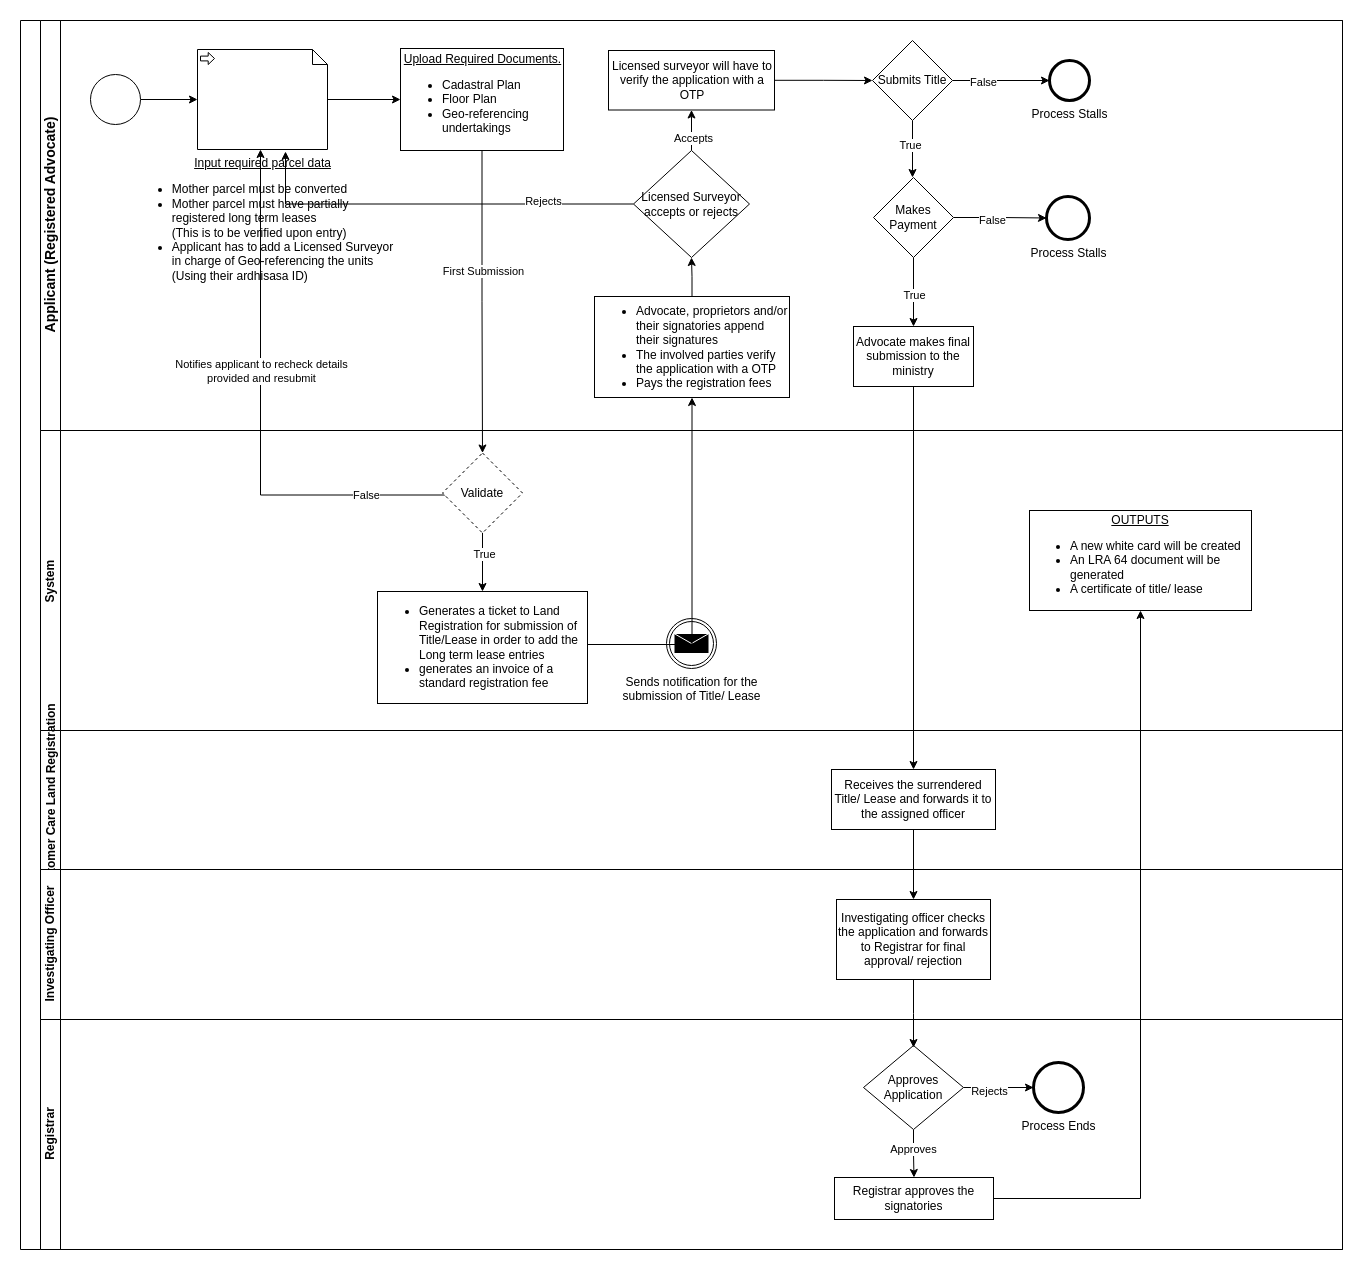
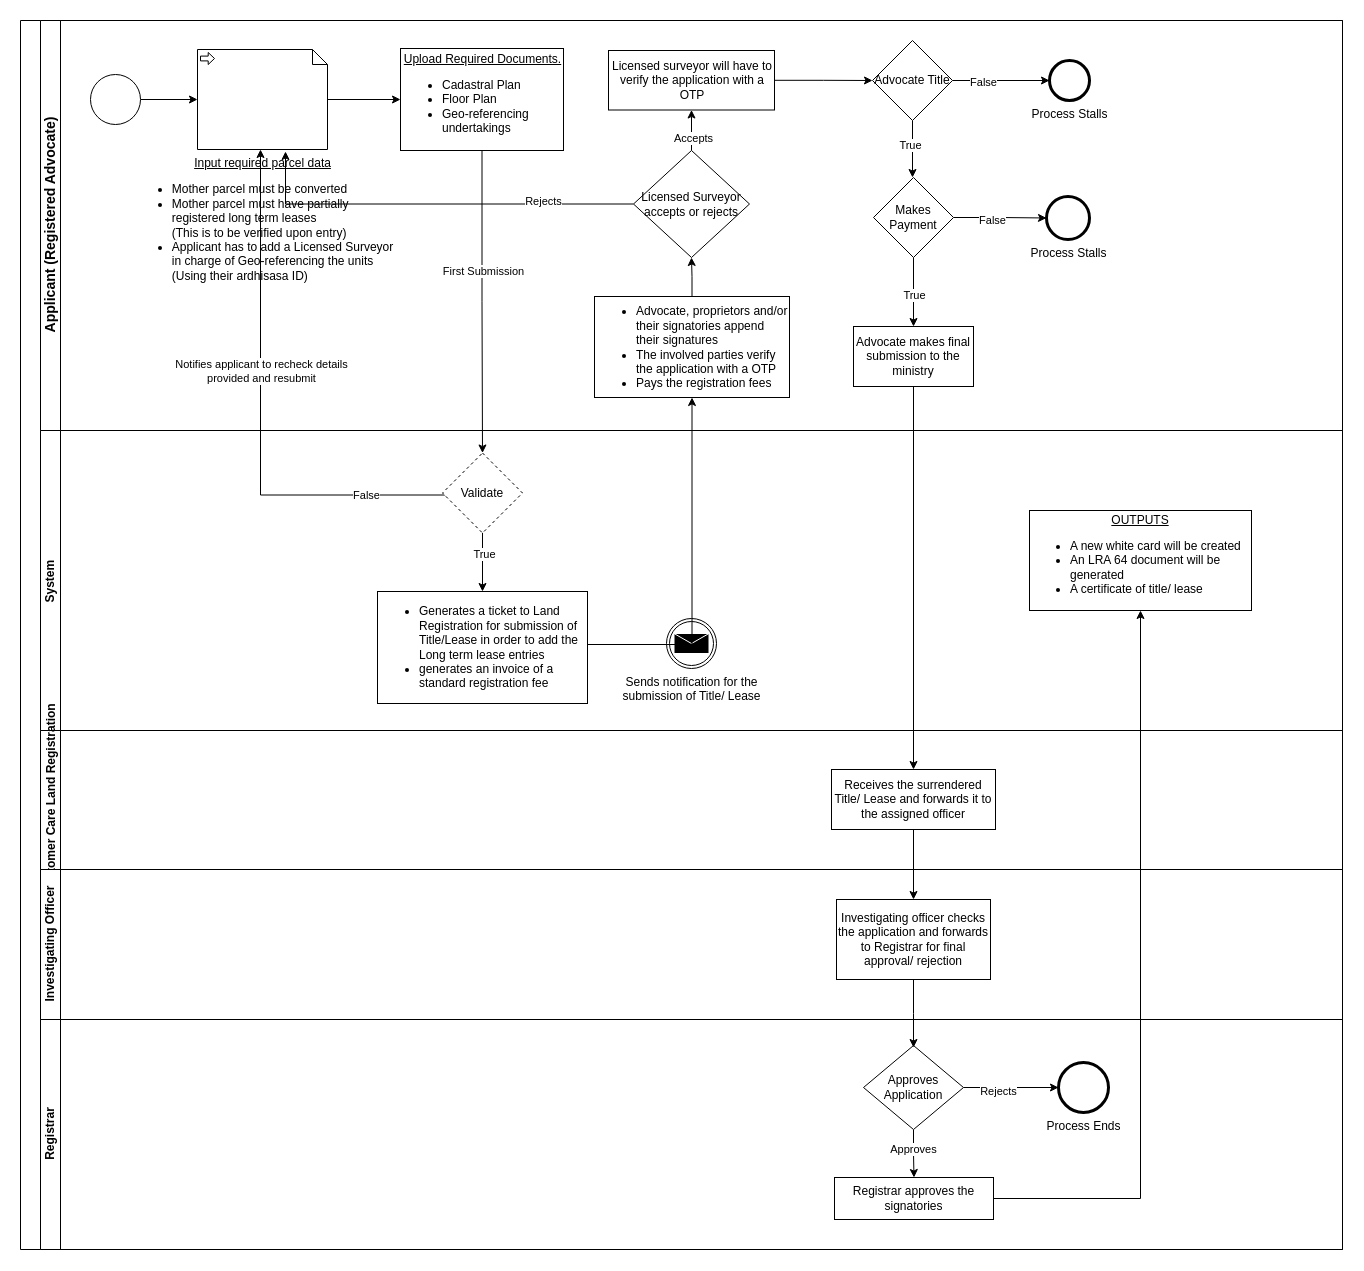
node "Submits Title": label "Submits Title" -> "Advocate Title"
node "Process Ends": moved (1059, 1088) -> (1084, 1088)
